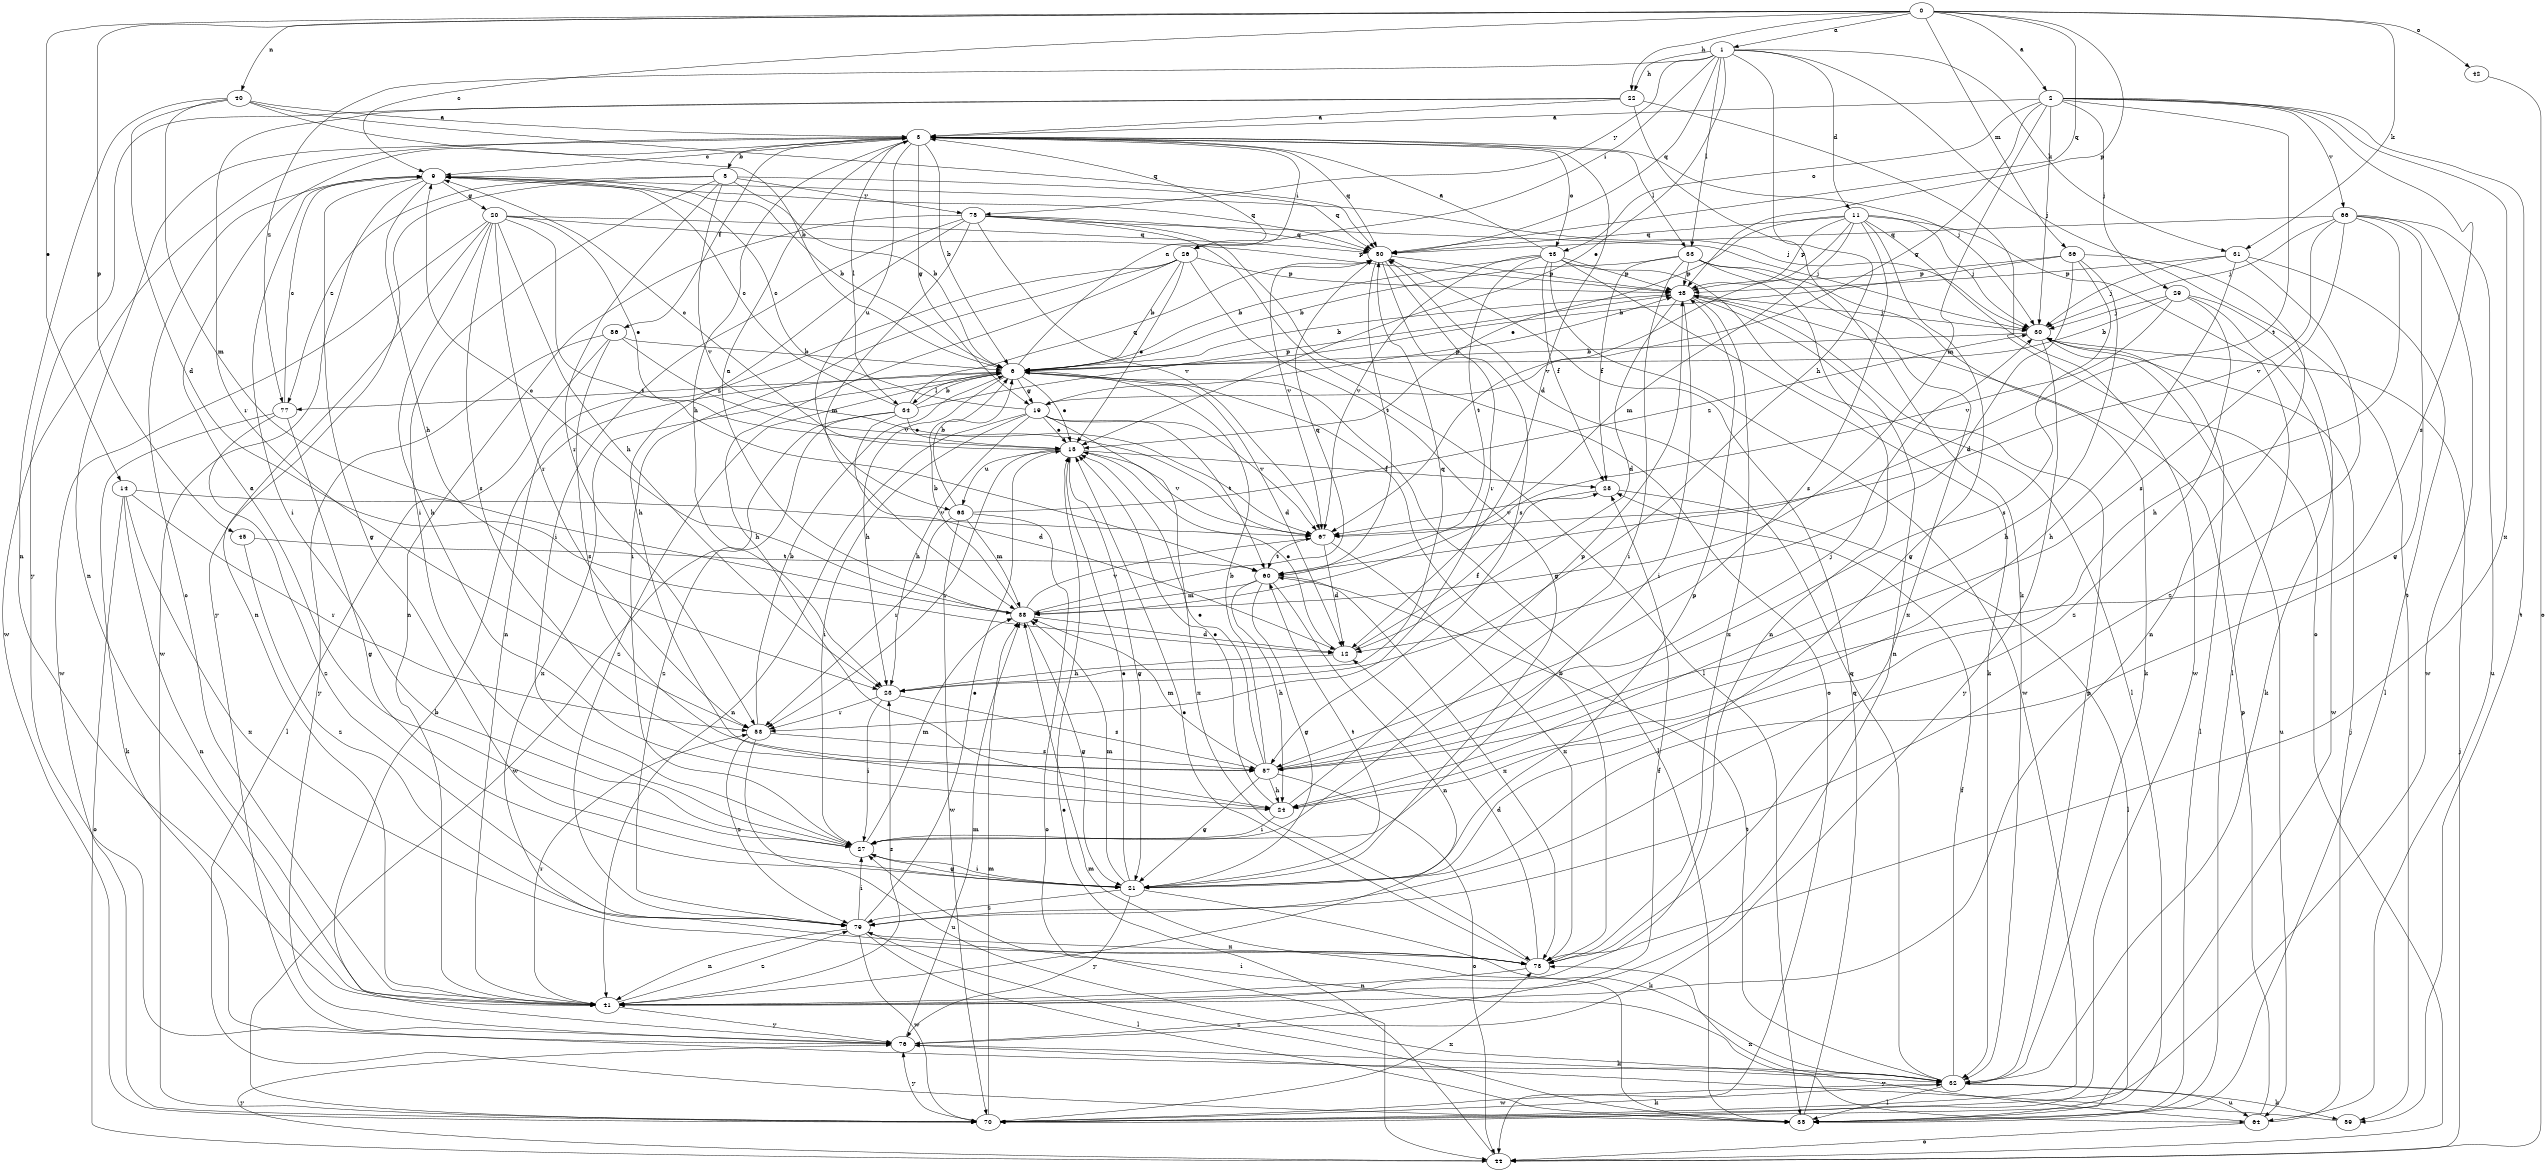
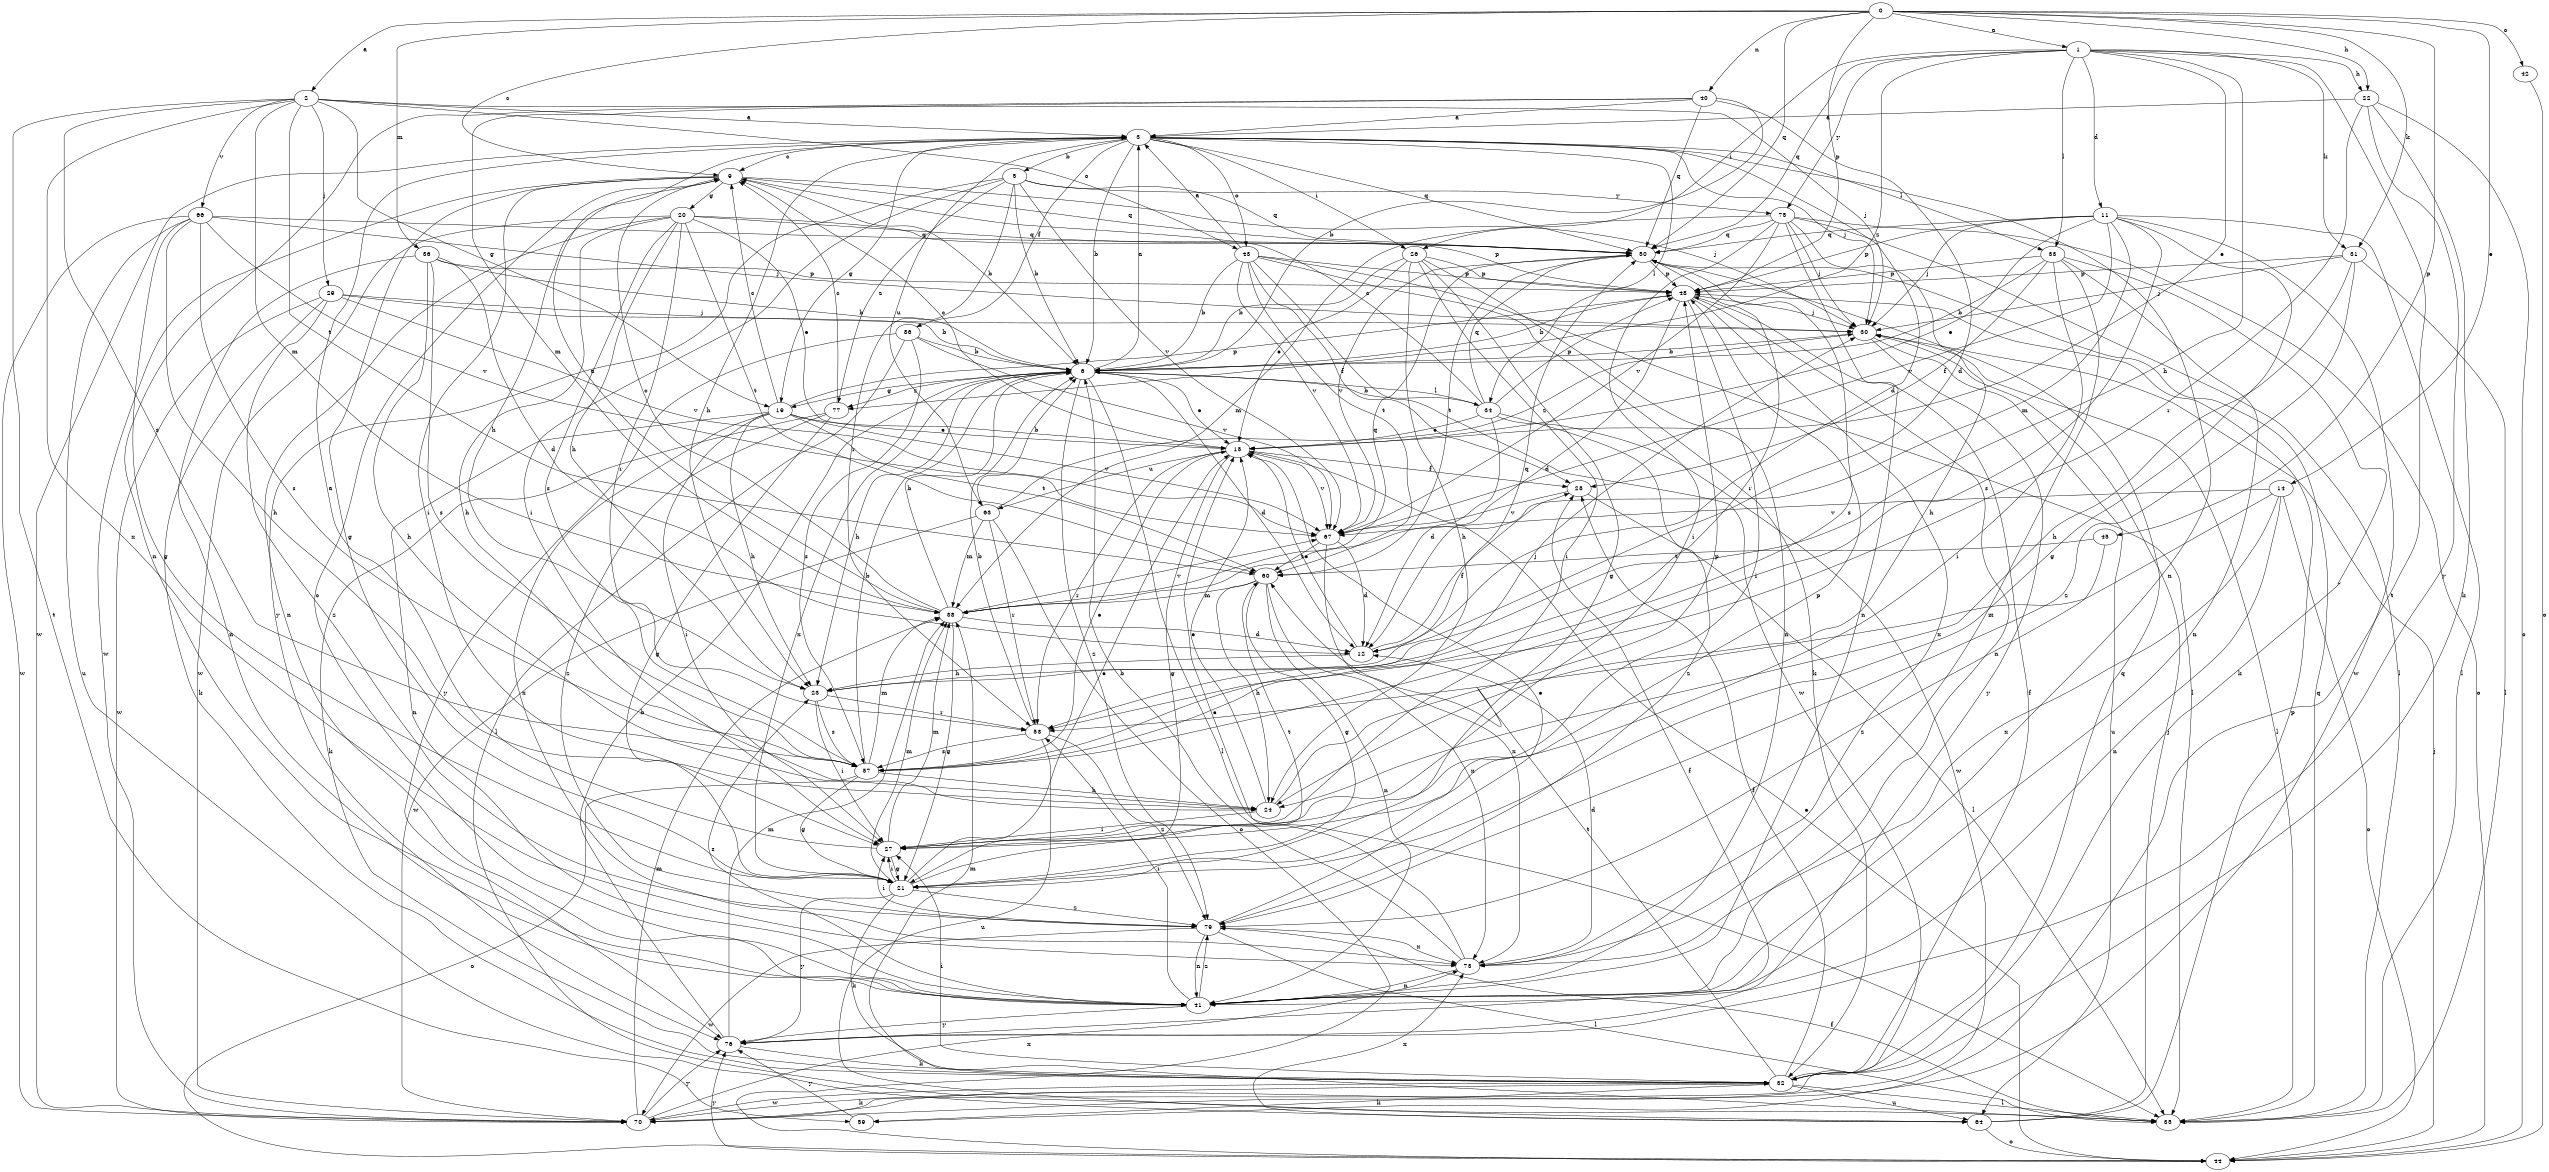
edge "32" -> "48": label "p" -> "f"
edge "6" -> "73": now "6" -> "21"
edge "35" -> "79": label "z" -> "f"
